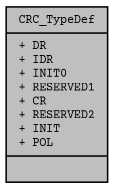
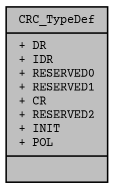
node "CRC_TypeDef": text "+ INIT0" -> "+ RESERVED0"
